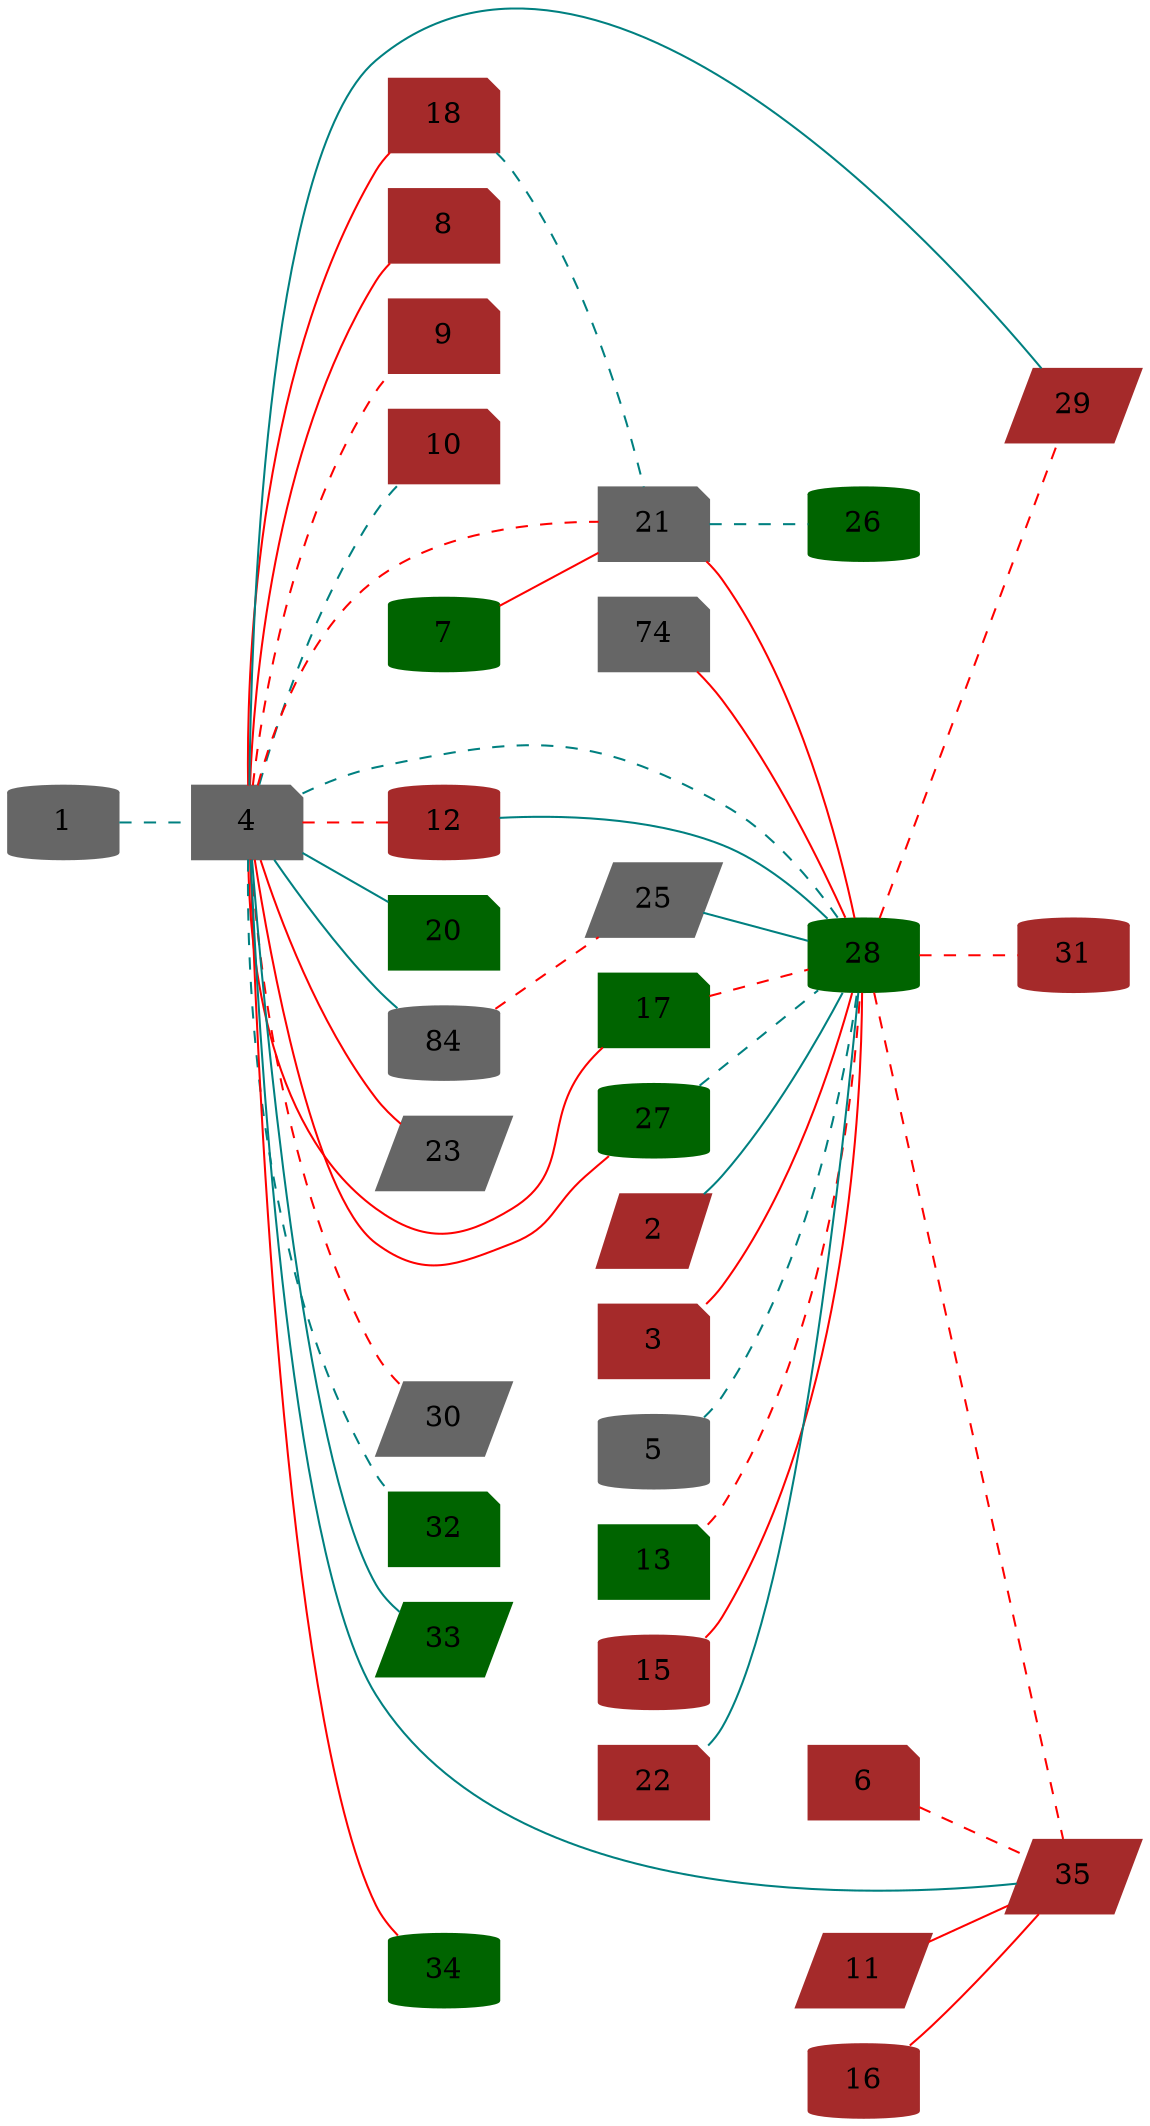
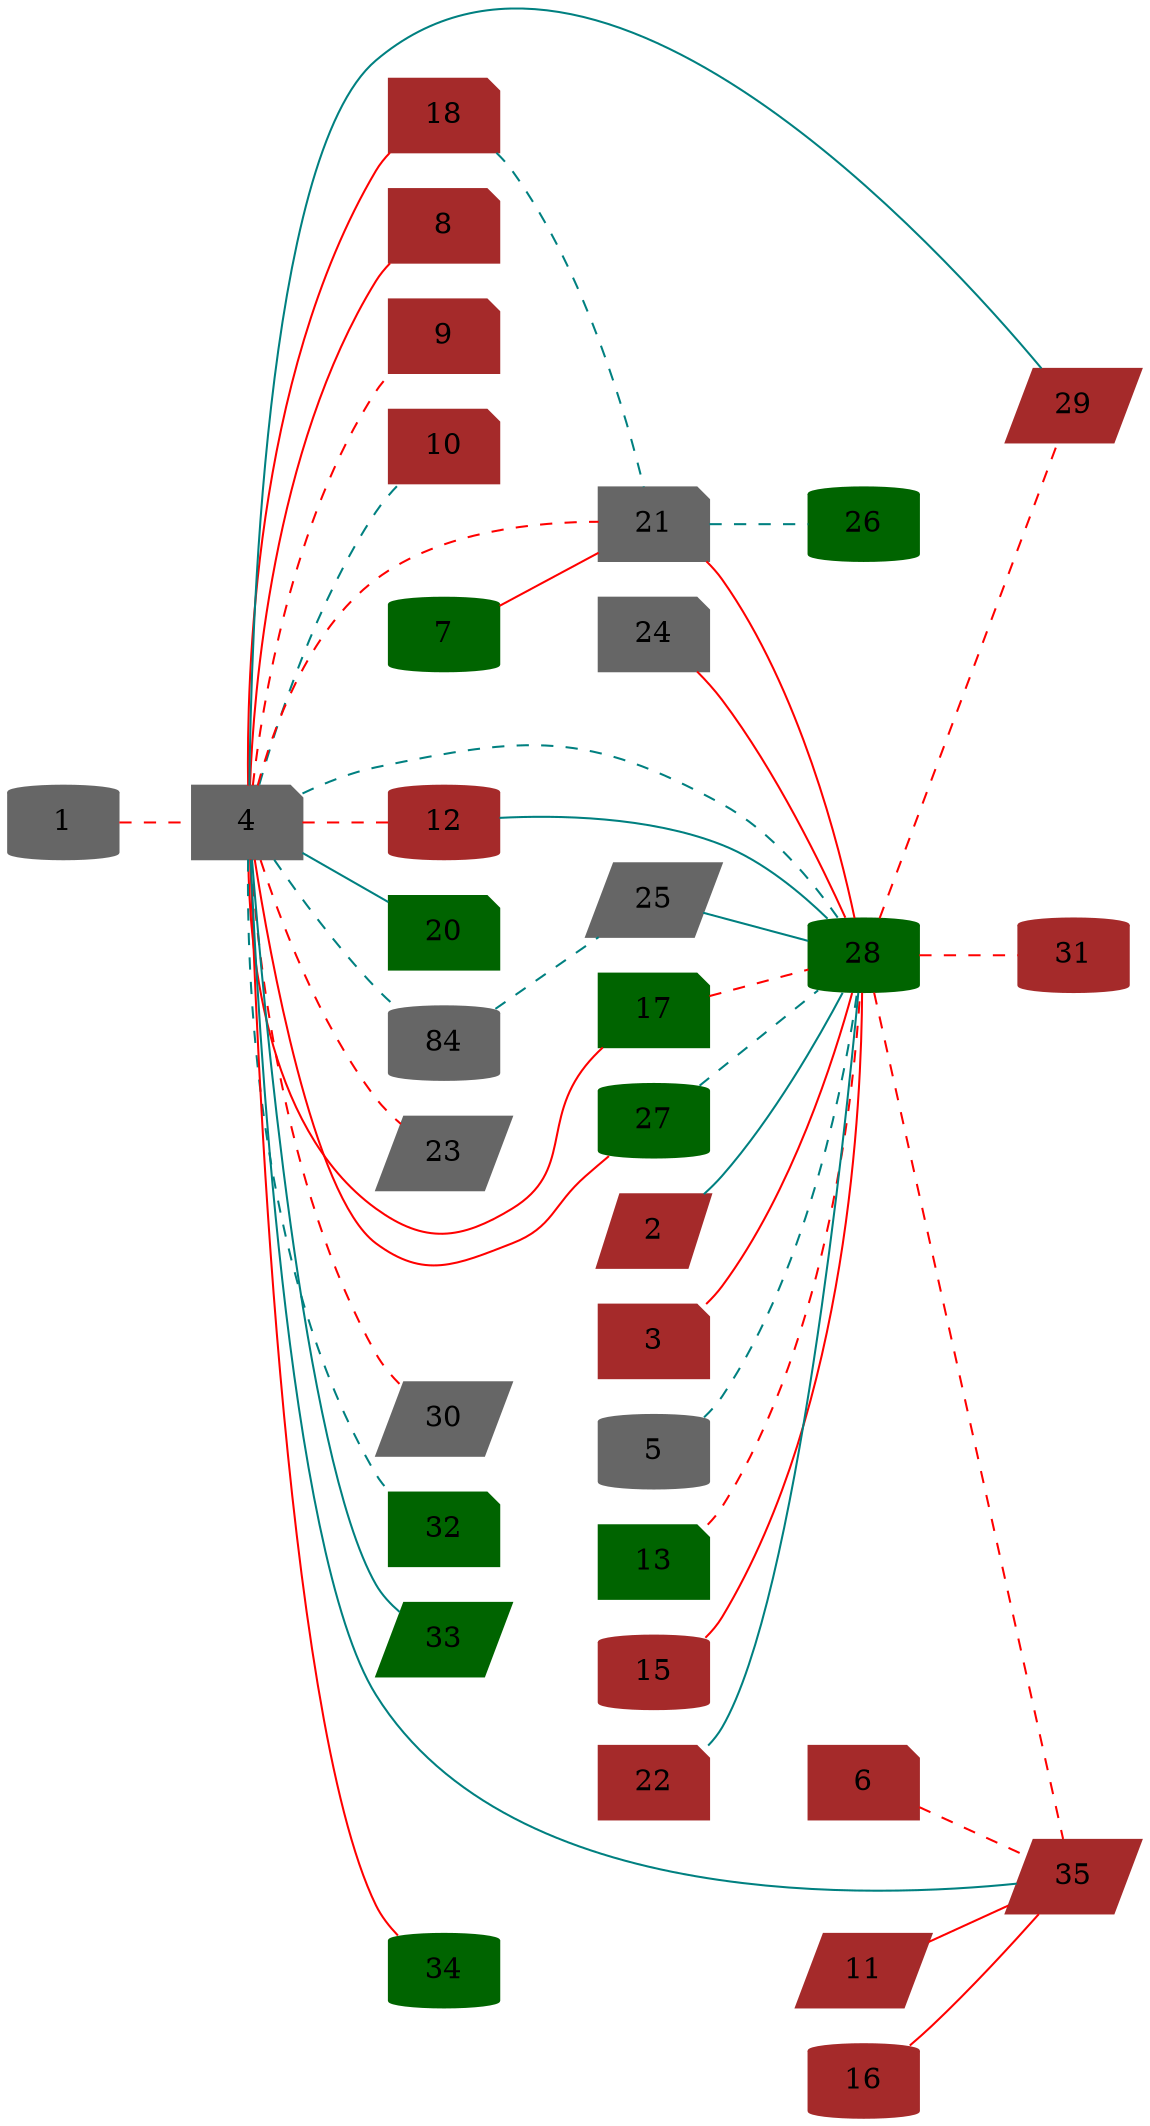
node "74": label "74" -> "24"
edge "1" -- "4": color teal -> red
edge "4" -- "84": style solid -> dashed
edge "25" -- "84": color red -> teal
edge "4" -- "23": style solid -> dashed
